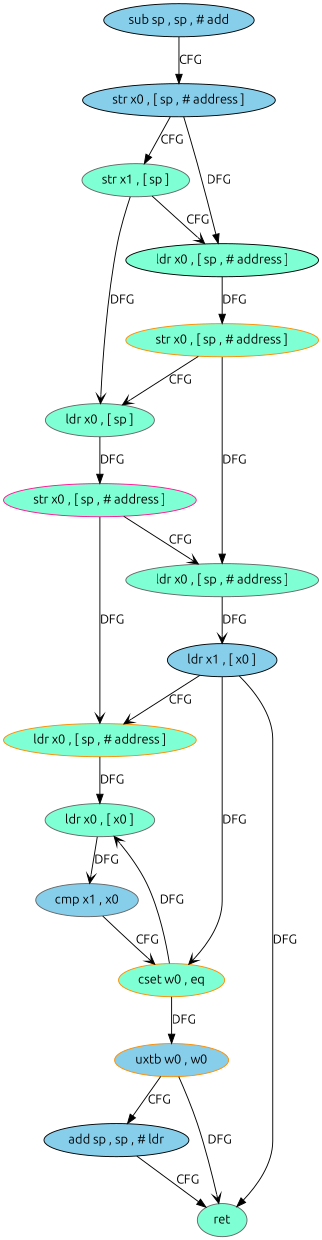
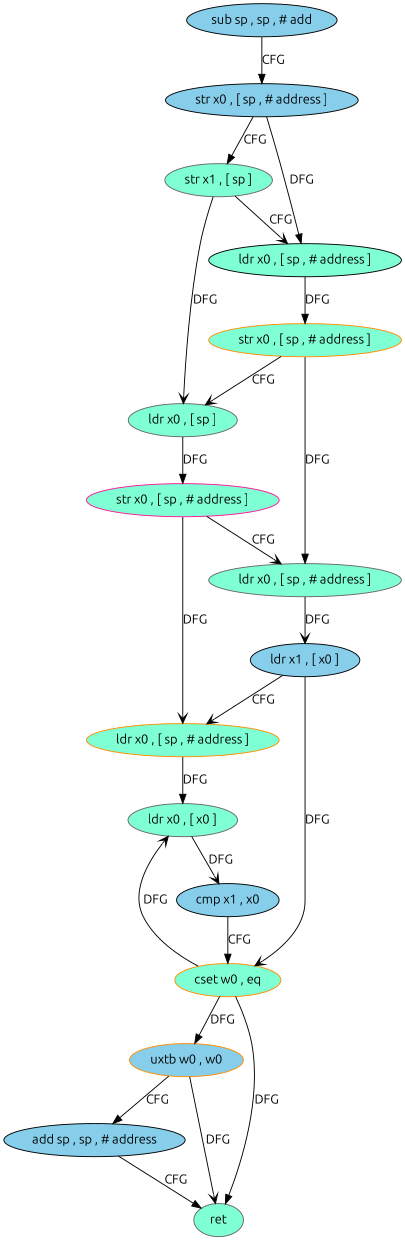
node "cmp x1 , x0": color gray40 -> black
edge "cmp x1 , x0" -> "cset w0 , eq": arrowhead vee -> normal
edge "ldr x1 , [ x0 ]" -> "ret": now "cset w0 , eq" -> "ret"
node "add sp , sp , # ldr": label "add sp , sp , # ldr" -> "add sp , sp , # address"
